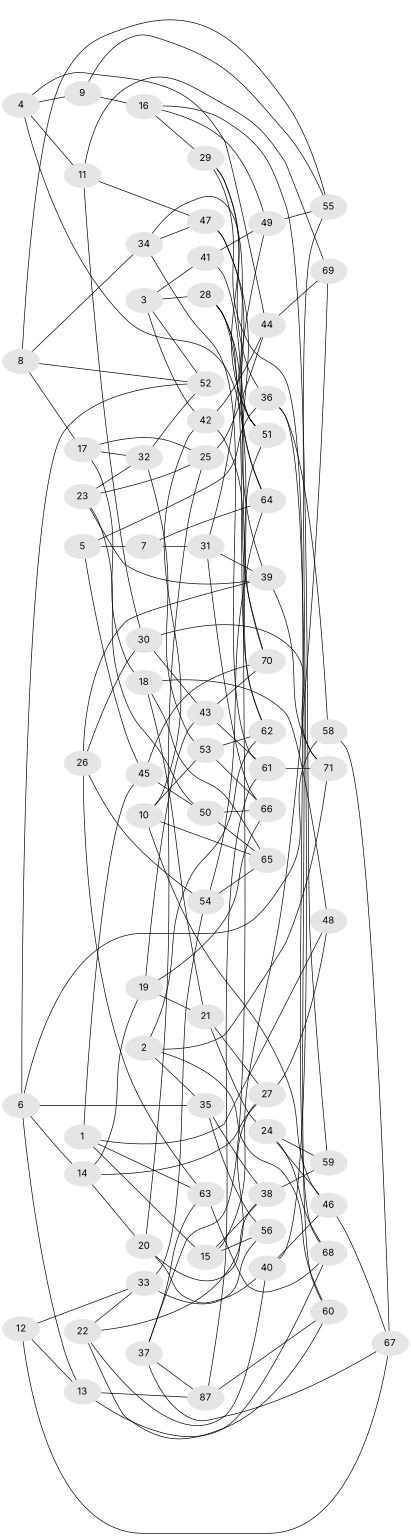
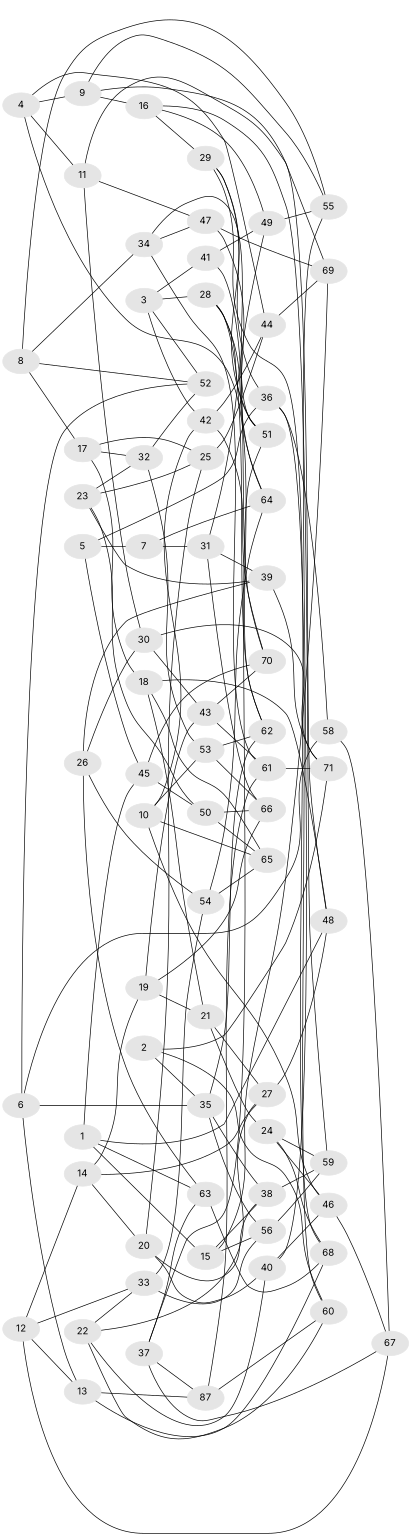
edge "9" -- "48": added
edge "47" -- "39": now "47" -- "69"
edge "62" -- "2": now "62" -- "35"
edge "6" -- "14": now "12" -- "14"
edge "59" -- "56": added
